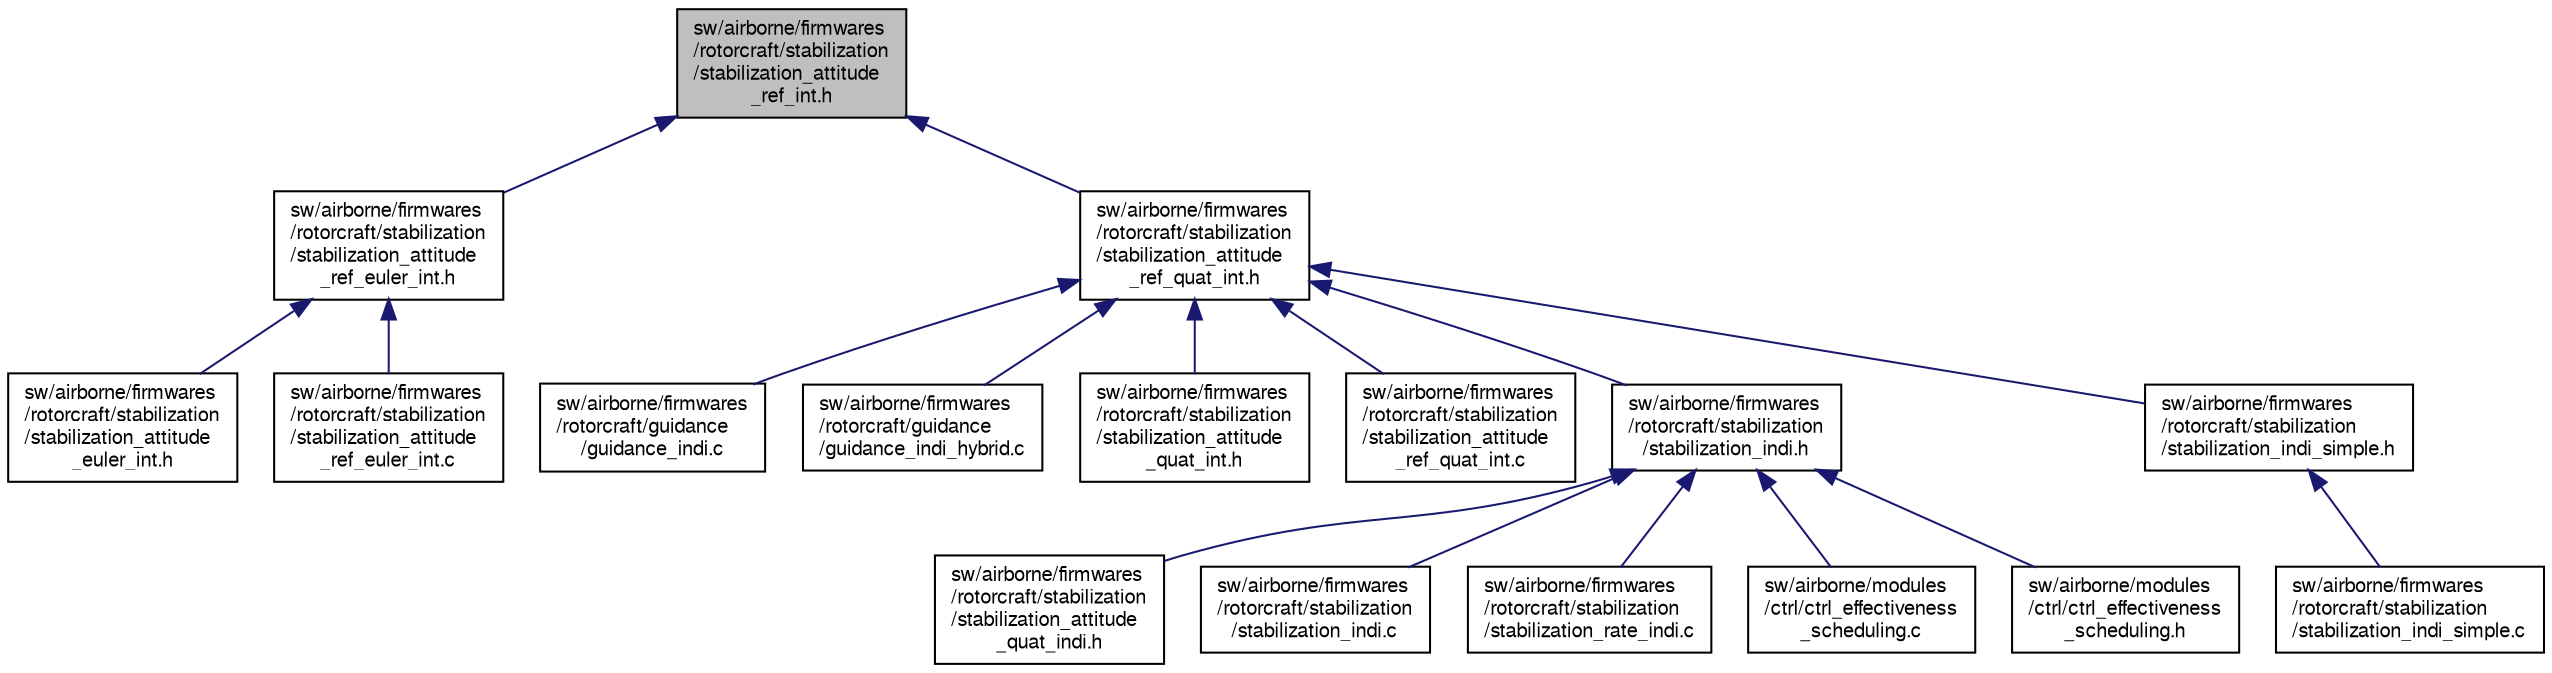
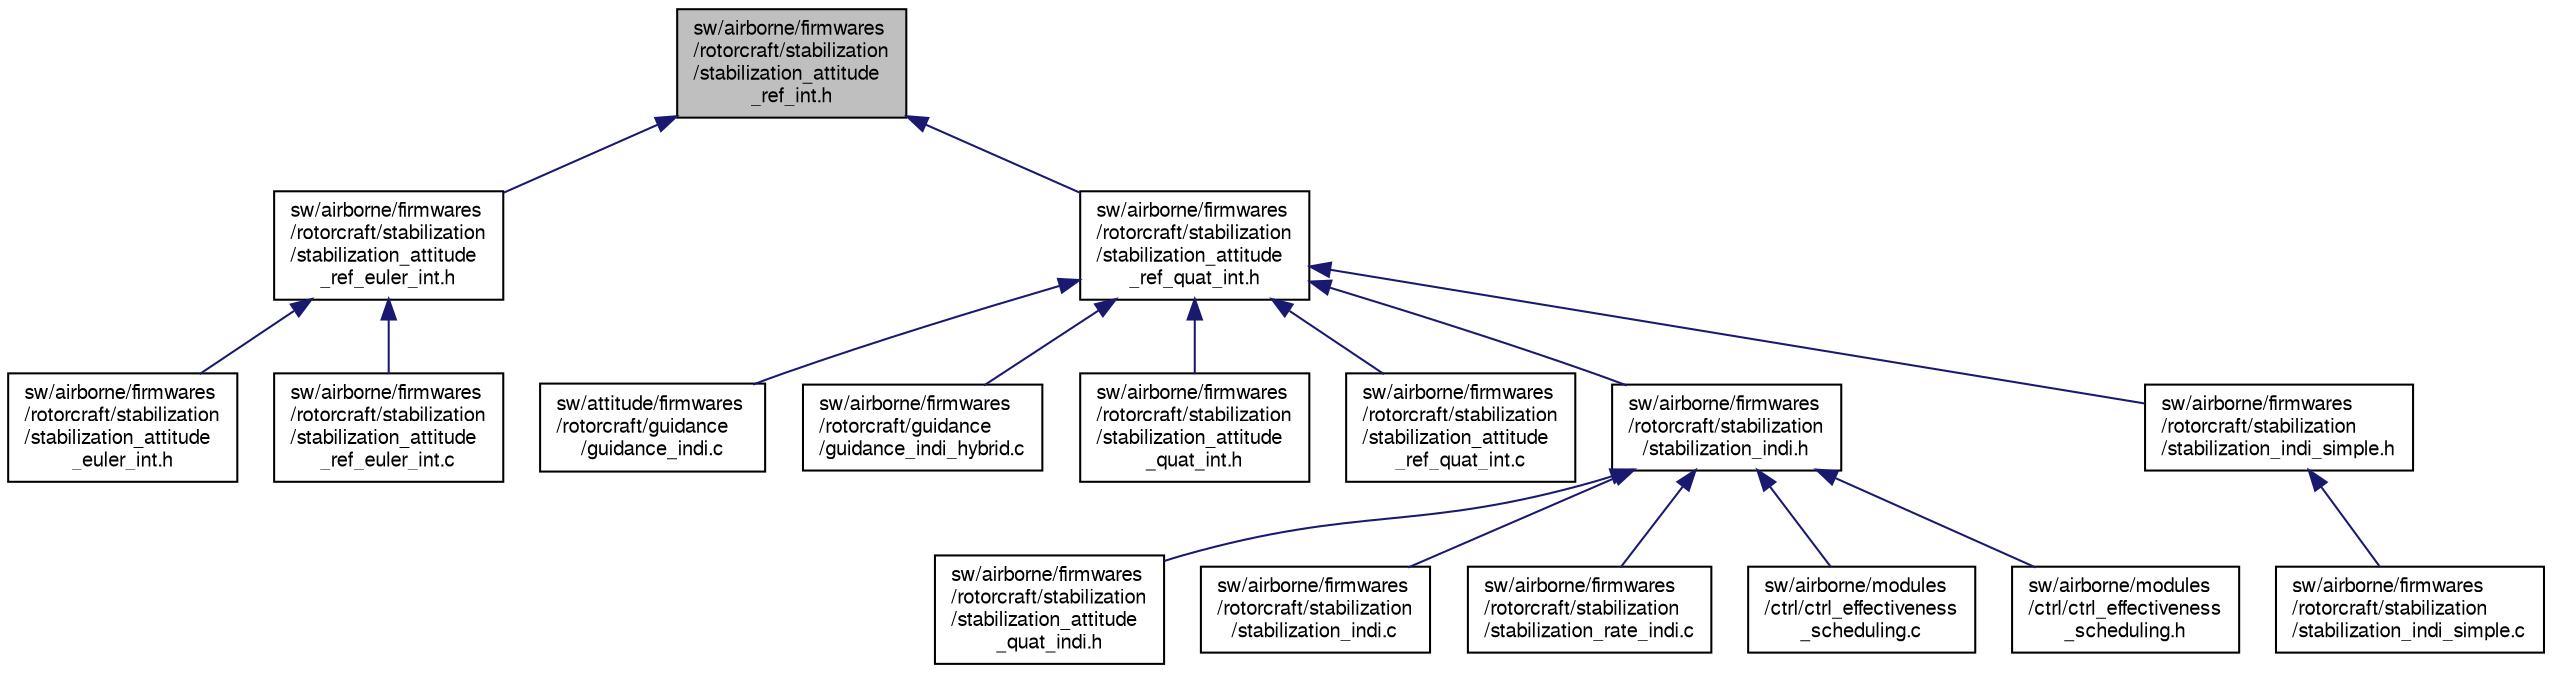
node "sw/airborne/firmwares /rotorcraft/guidance /guidance_indi.c": label "sw/airborne/firmwares /rotorcraft/guidance /guidance_indi.c" -> "sw/attitude/firmwares /rotorcraft/guidance /guidance_indi.c"
